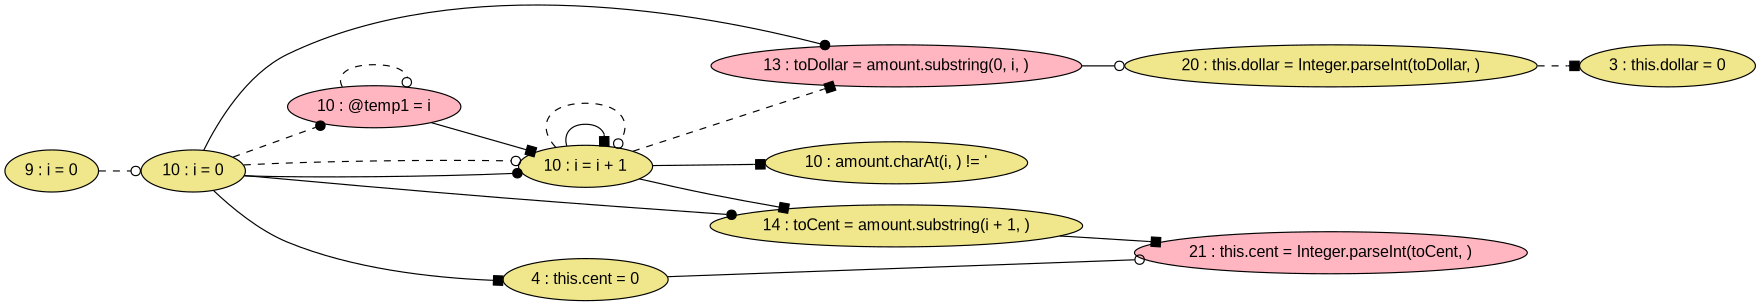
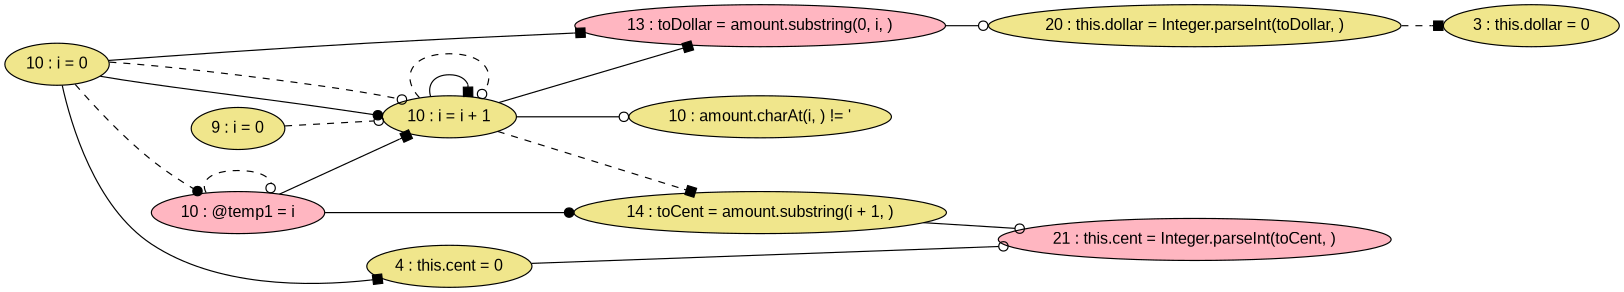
edge "10 : i = 0" -> "13 : toDollar = amount.substring(0, i, )": arrowhead dot -> box
edge "10 : i = i + 1" -> "13 : toDollar = amount.substring(0, i, )": style dashed -> solid
edge "10 : i = i + 1" -> "10 : amount.charAt(i, ) != '": arrowhead box -> odot
edge "9 : i = 0" -> "10 : i = 0": now "9 : i = 0" -> "10 : i = i + 1"
edge "10 : i = i + 1" -> "14 : toCent = amount.substring(i + 1, )": style solid -> dashed
edge "10 : i = 0" -> "14 : toCent = amount.substring(i + 1, )": now "10 : @temp1 = i" -> "14 : toCent = amount.substring(i + 1, )"
edge "14 : toCent = amount.substring(i + 1, )" -> "21 : this.cent = Integer.parseInt(toCent, )": arrowhead box -> odot
